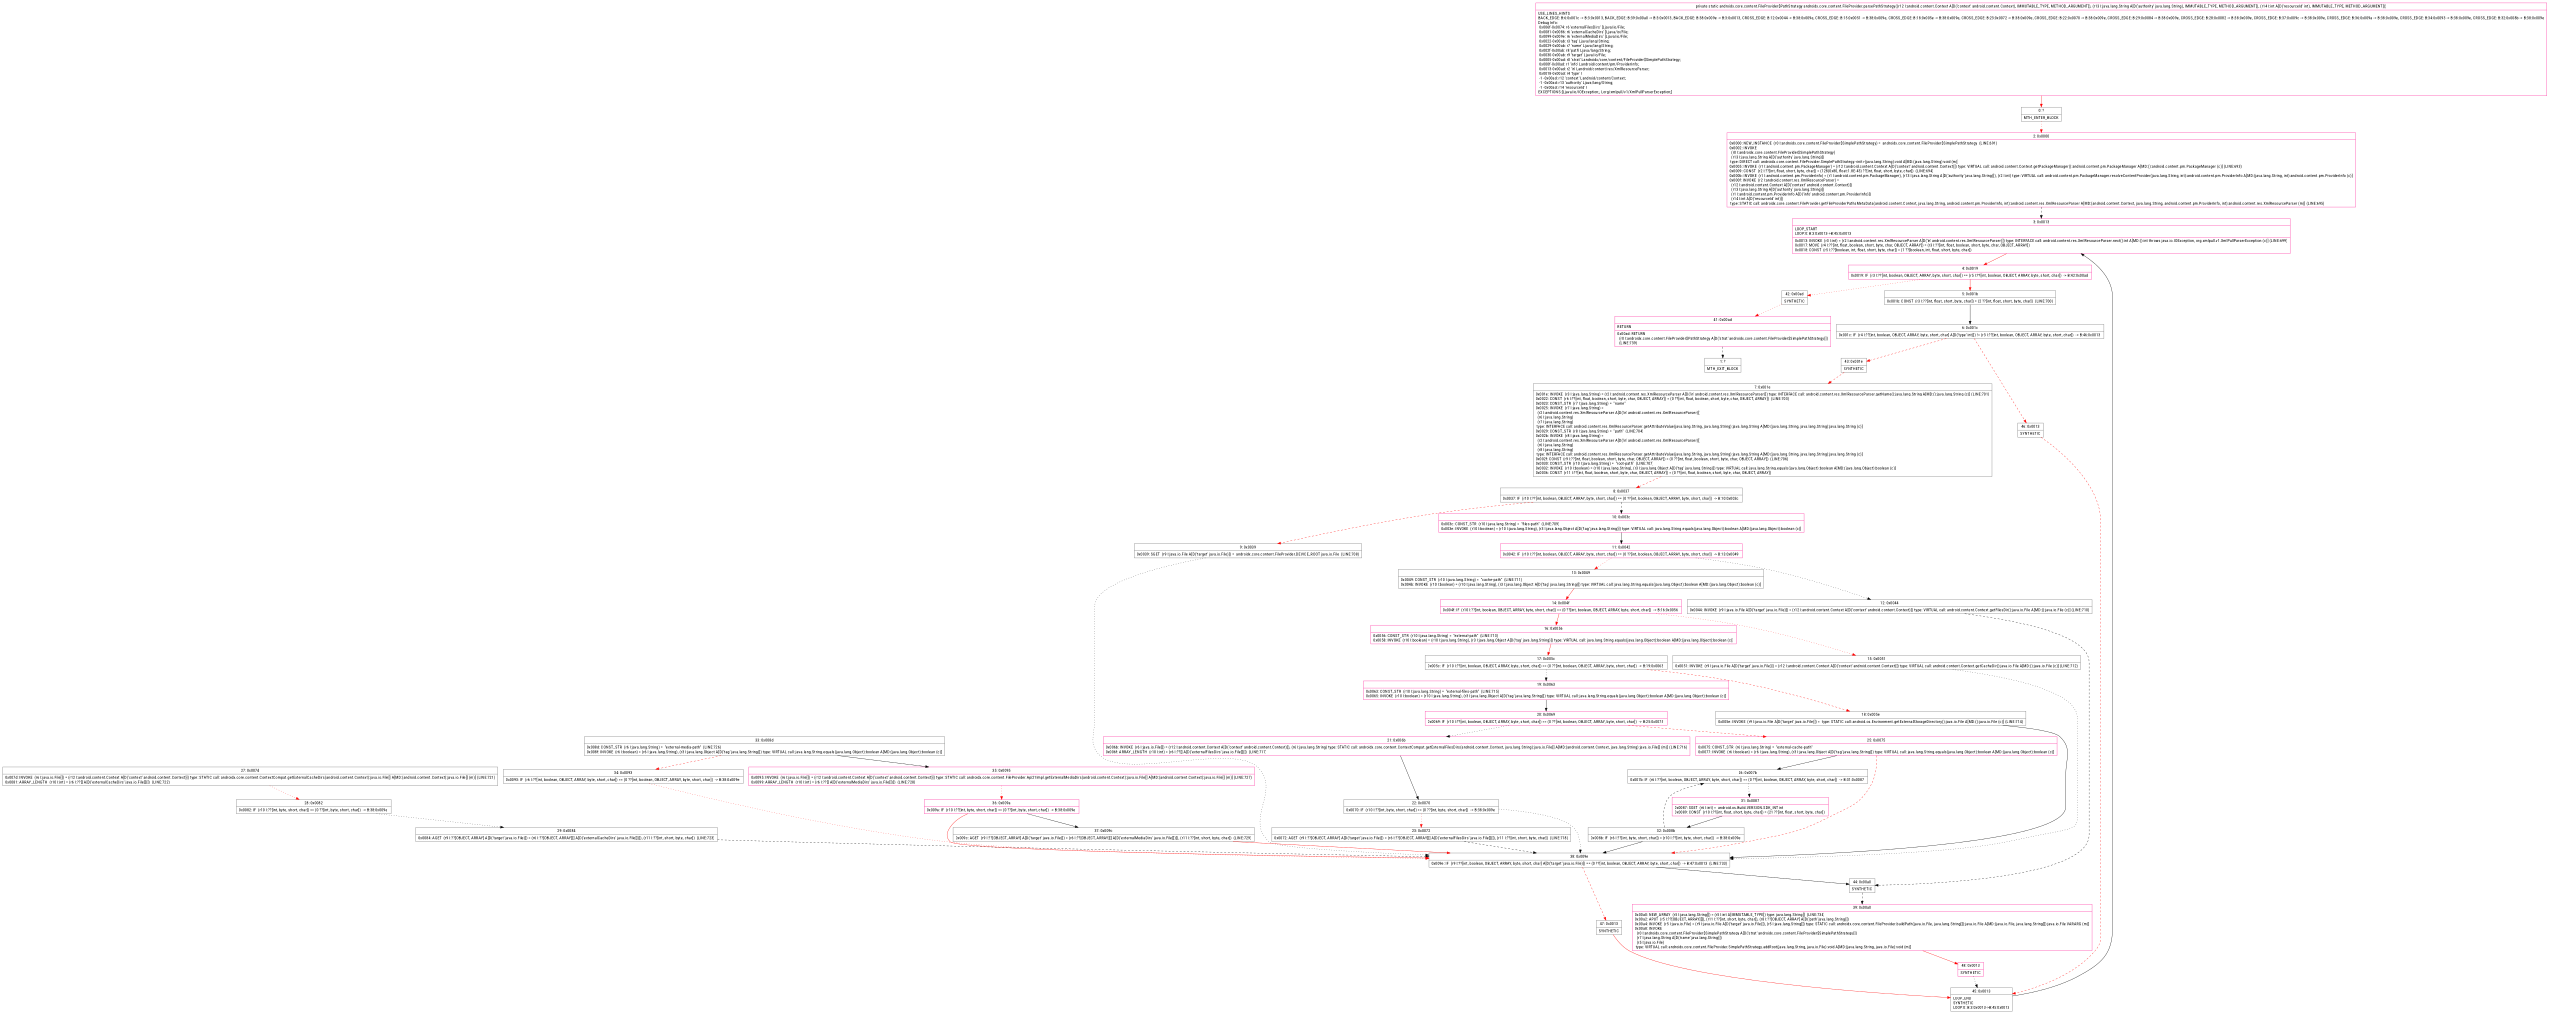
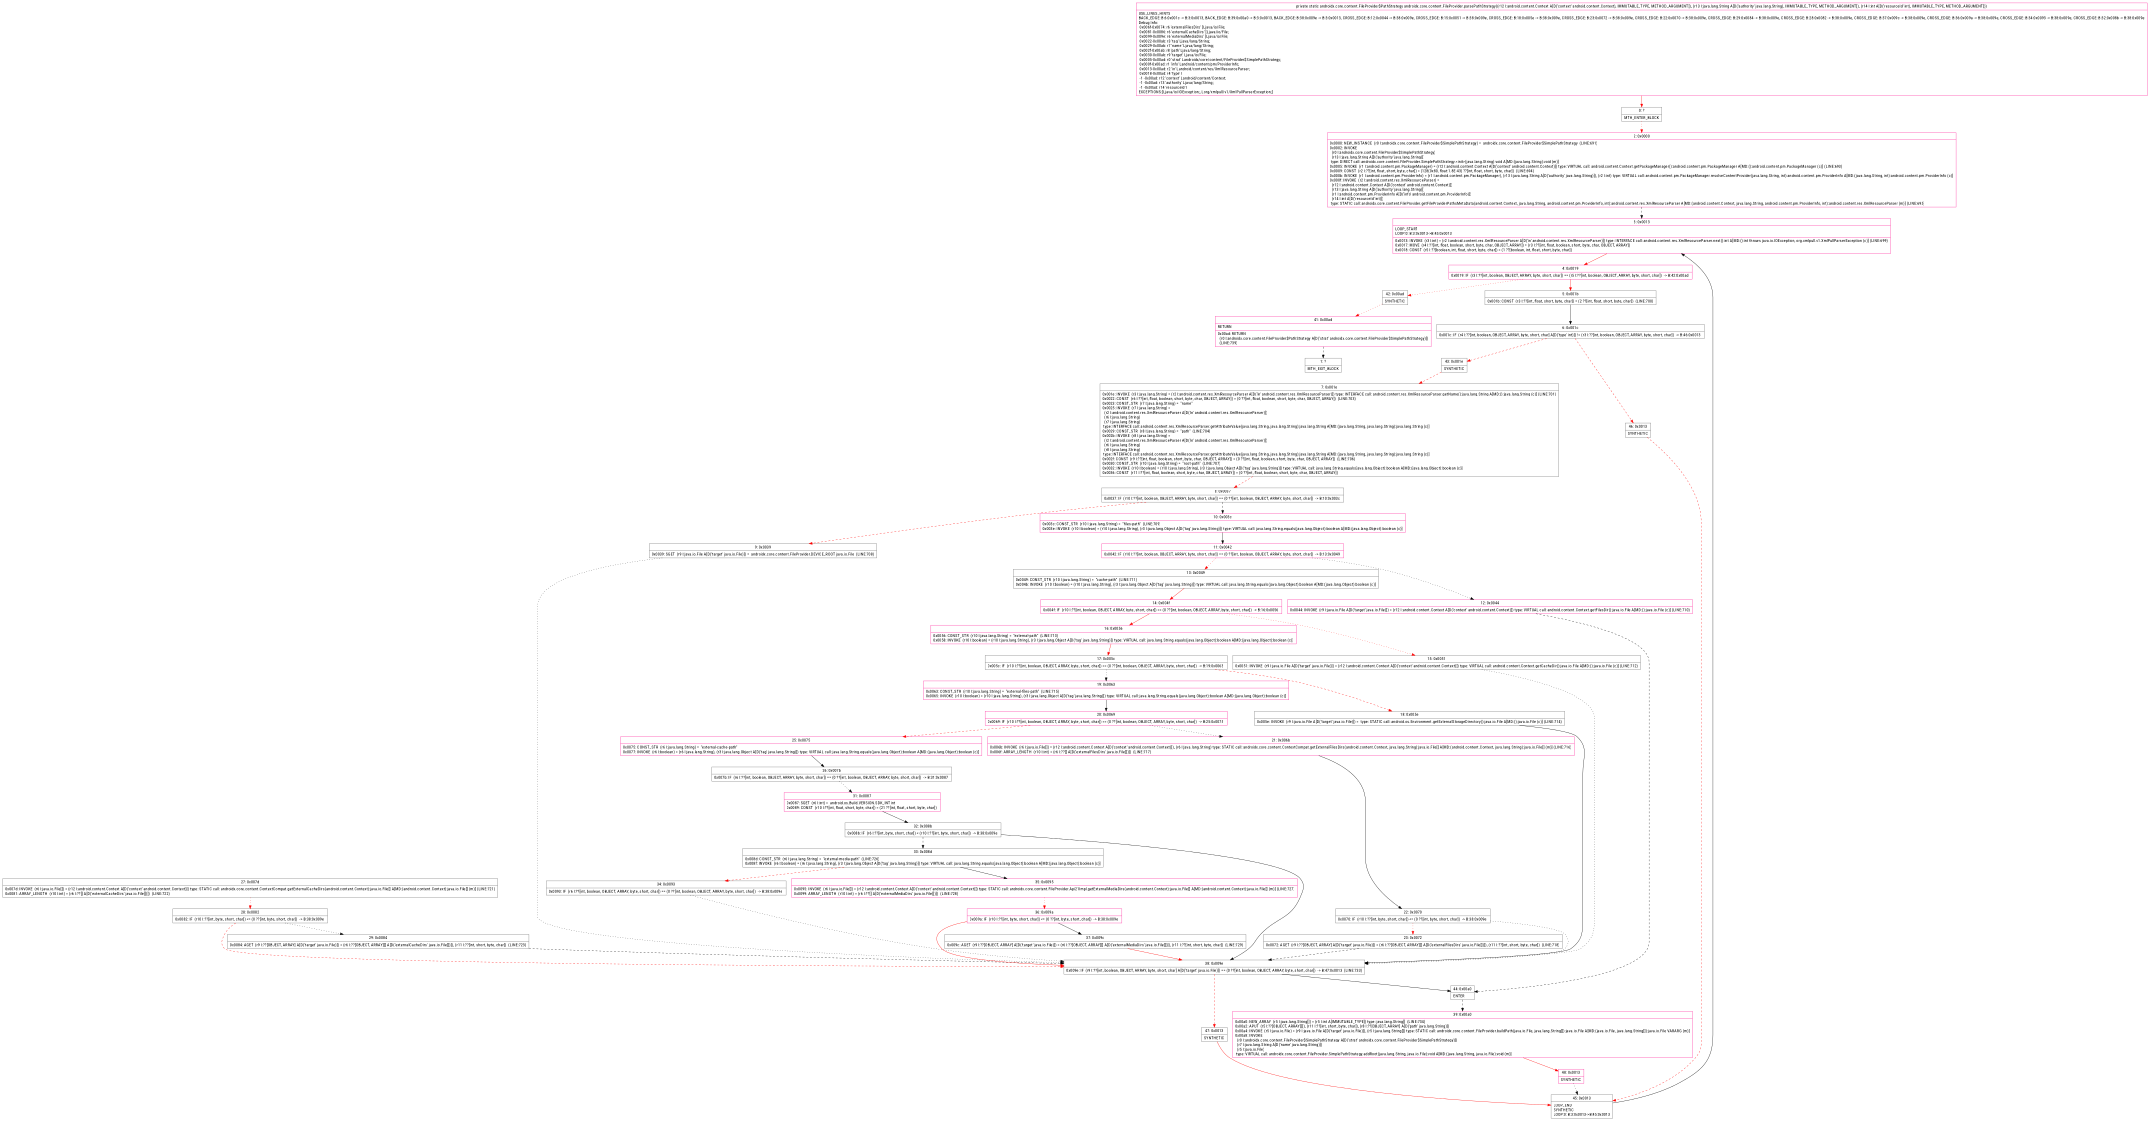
node "12: 0x0044": color gray40 -> deeppink
edge "32: 0x008b" -> "26: 0x007b": now "32: 0x008b" -> "33: 0x008d"
edge "25: 0x0075" -> "38: 0x009e": now "28: 0x0082" -> "38: 0x009e"
edge "34: 0x0093" -> "38: 0x009e": color red -> black
node "44: 0x00a0": text "SYNTHETIC" -> "ENTER"
